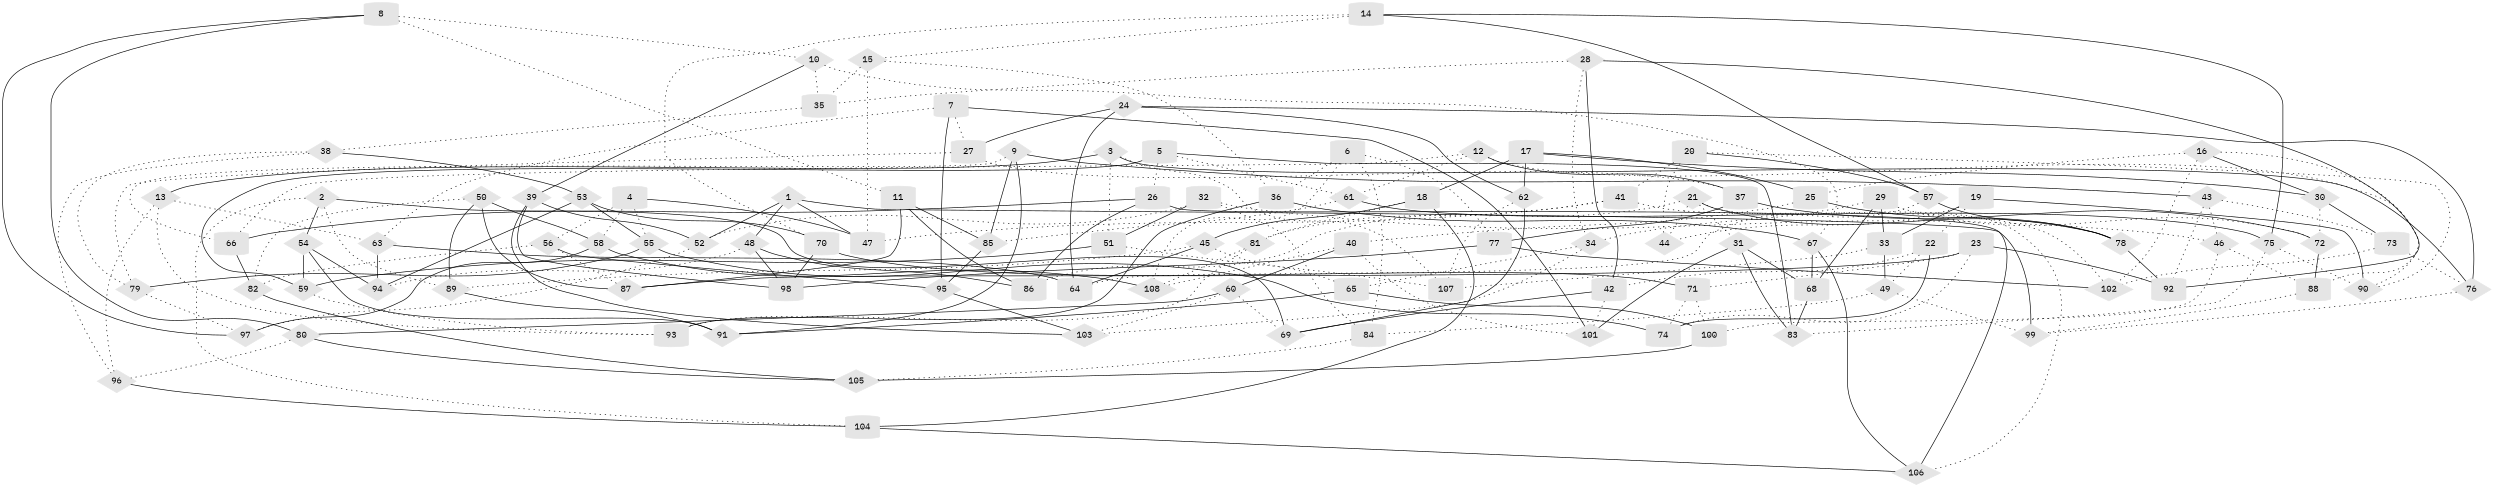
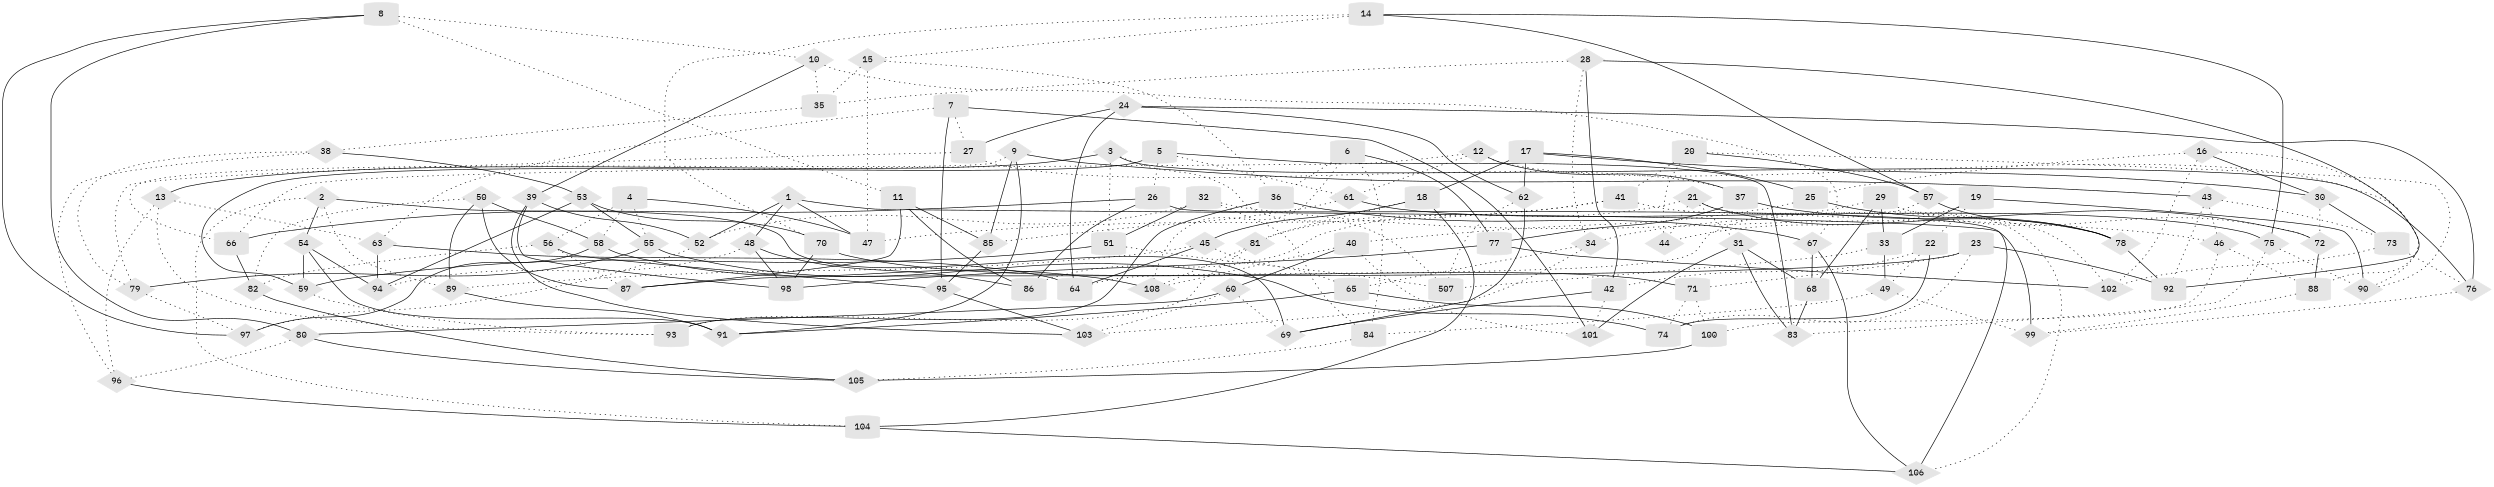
edge "6" -- "77": style dotted -> solid
node "107": label "107" -> "507"
